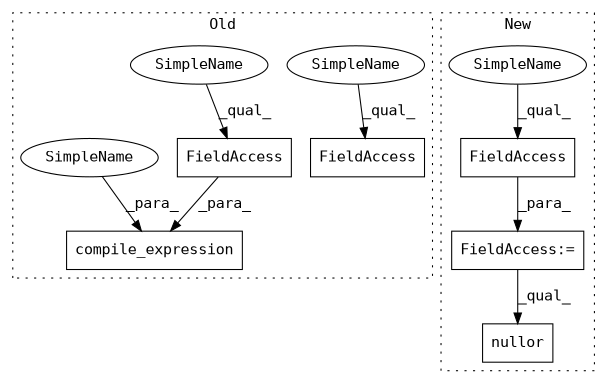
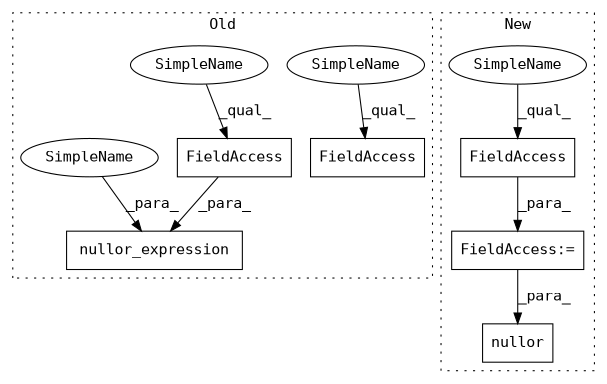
node "compile_expression": label "compile_expression" -> "nullor_expression"
edge "FieldAccess:=" -> "nullor": label "_qual_" -> "_para_"
